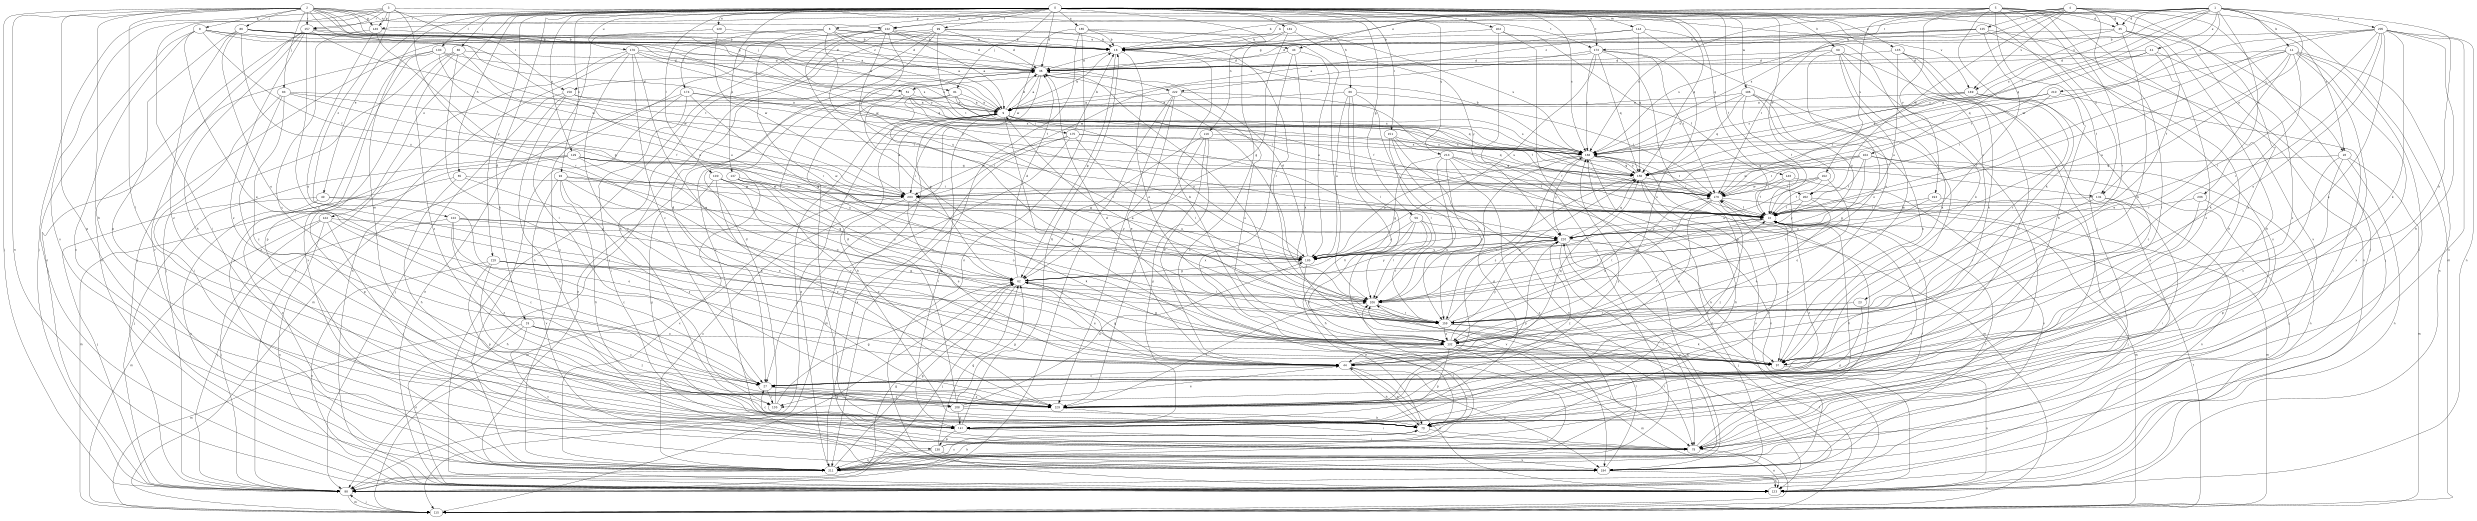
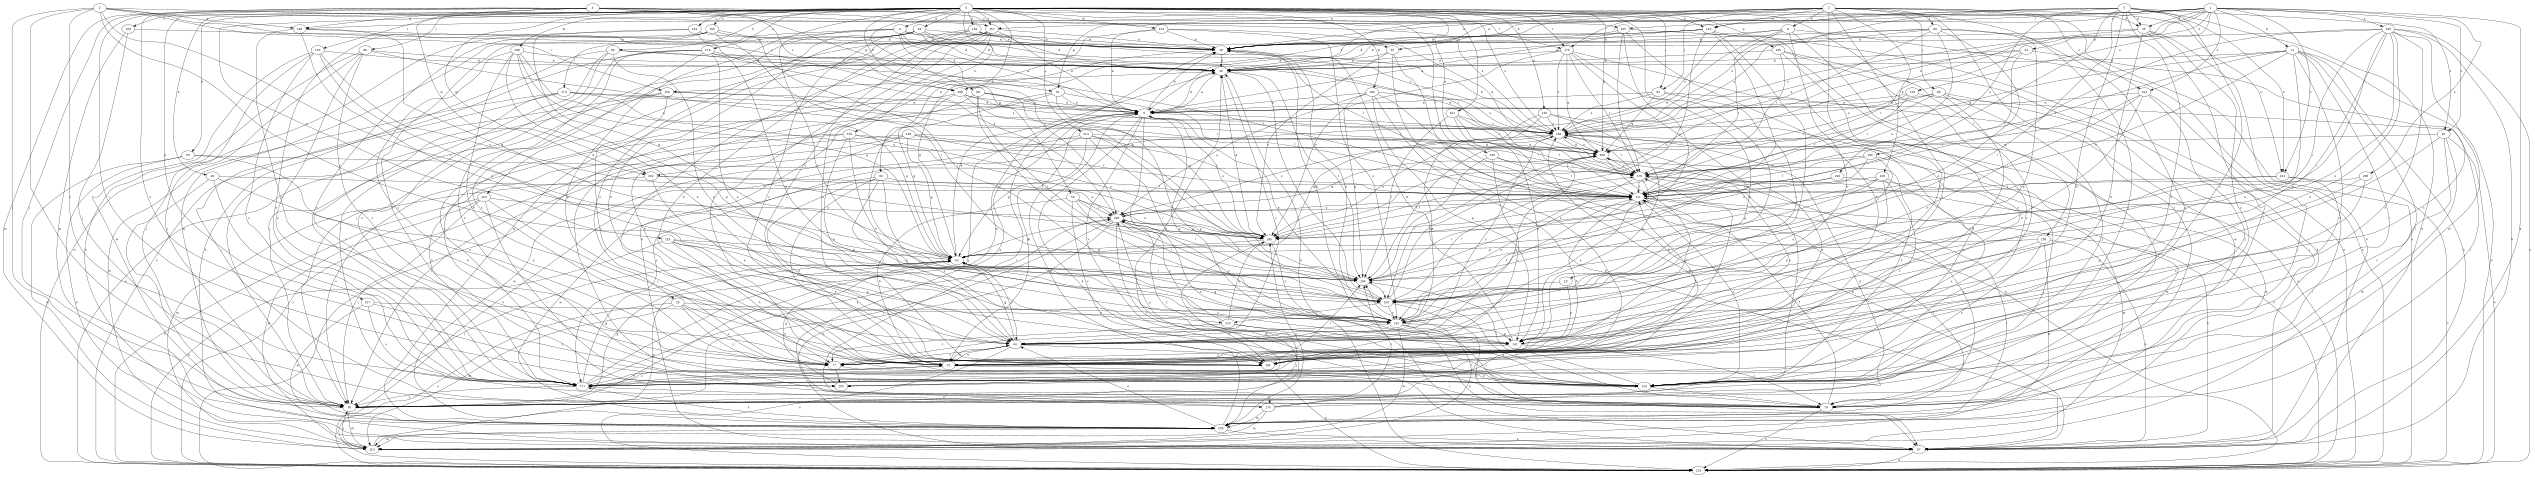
edge "0" -> "36": now "184" -> "36"
edge "0" -> "124": now "184" -> "124"
edge "1" -> "104": now "1" -> "225"
edge "196" -> "150": now "196" -> "106"
edge "129" -> "203": now "185" -> "203"
edge "175" -> "211": reversed
edge "223" -> "159": reversed
edge "27" -> "108": reversed
edge "141" -> "138": reversed
edge "122" -> "123": now "9" -> "123"
